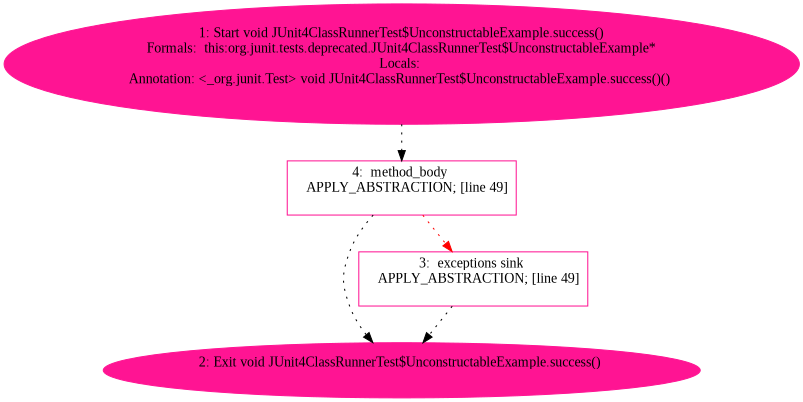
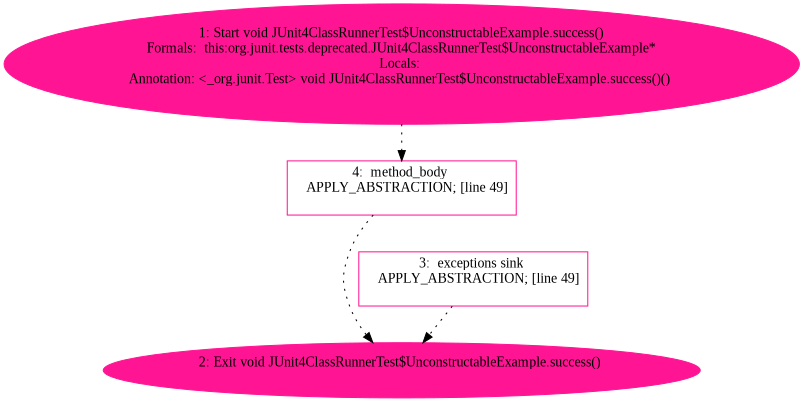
edge "4:  method_body APPLY_ABSTRACTION; [line 49]" -> "3:  exceptions sink APPLY_ABSTRACTION; [line 49]": removed
